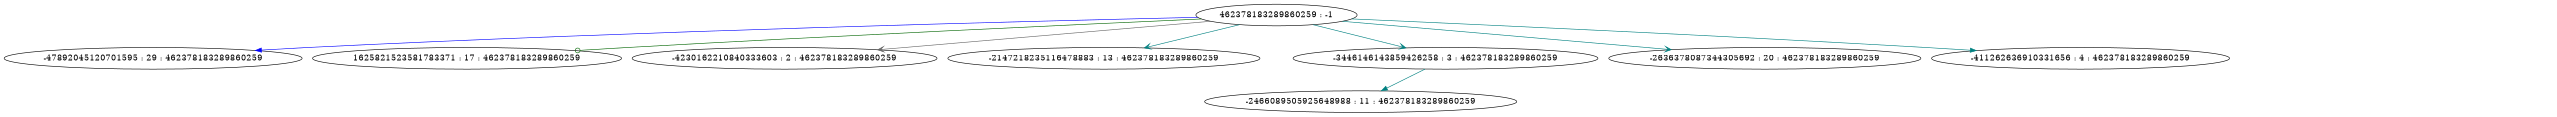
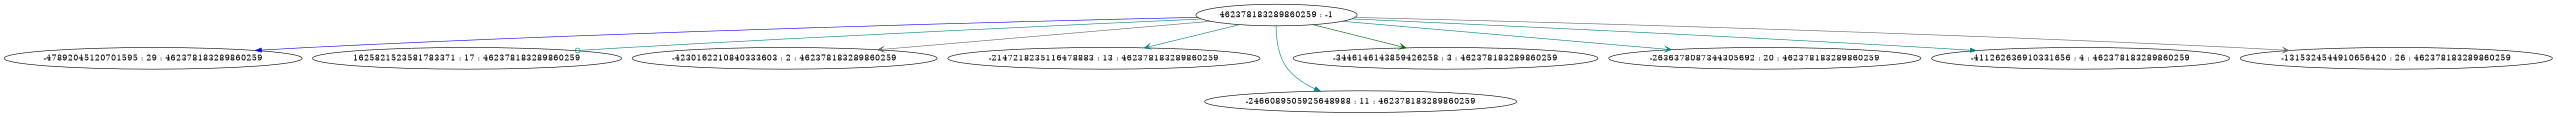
edge "462378183289860259 : -1" -> "1625821523581783371 : 17 : 462378183289860259": color darkgreen -> teal
edge "462378183289860259 : -1" -> "-3446146143859426258 : 3 : 462378183289860259": color teal -> darkgreen
node "-1315324544910656420 : 26 : 462378183289860259": added
edge "-3446146143859426258 : 3 : 462378183289860259" -> "-2466089505925648988 : 11 : 462378183289860259": now "462378183289860259 : -1" -> "-2466089505925648988 : 11 : 462378183289860259"
